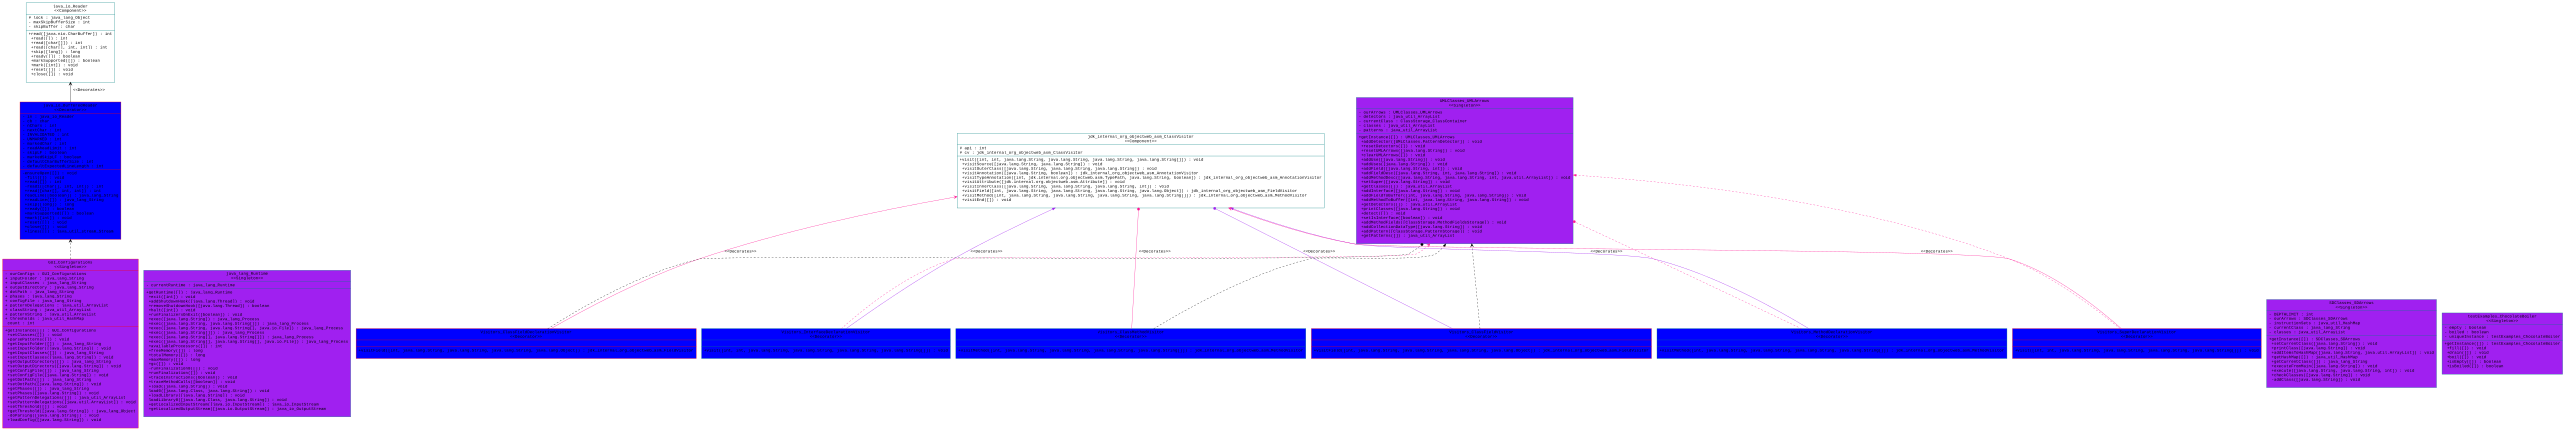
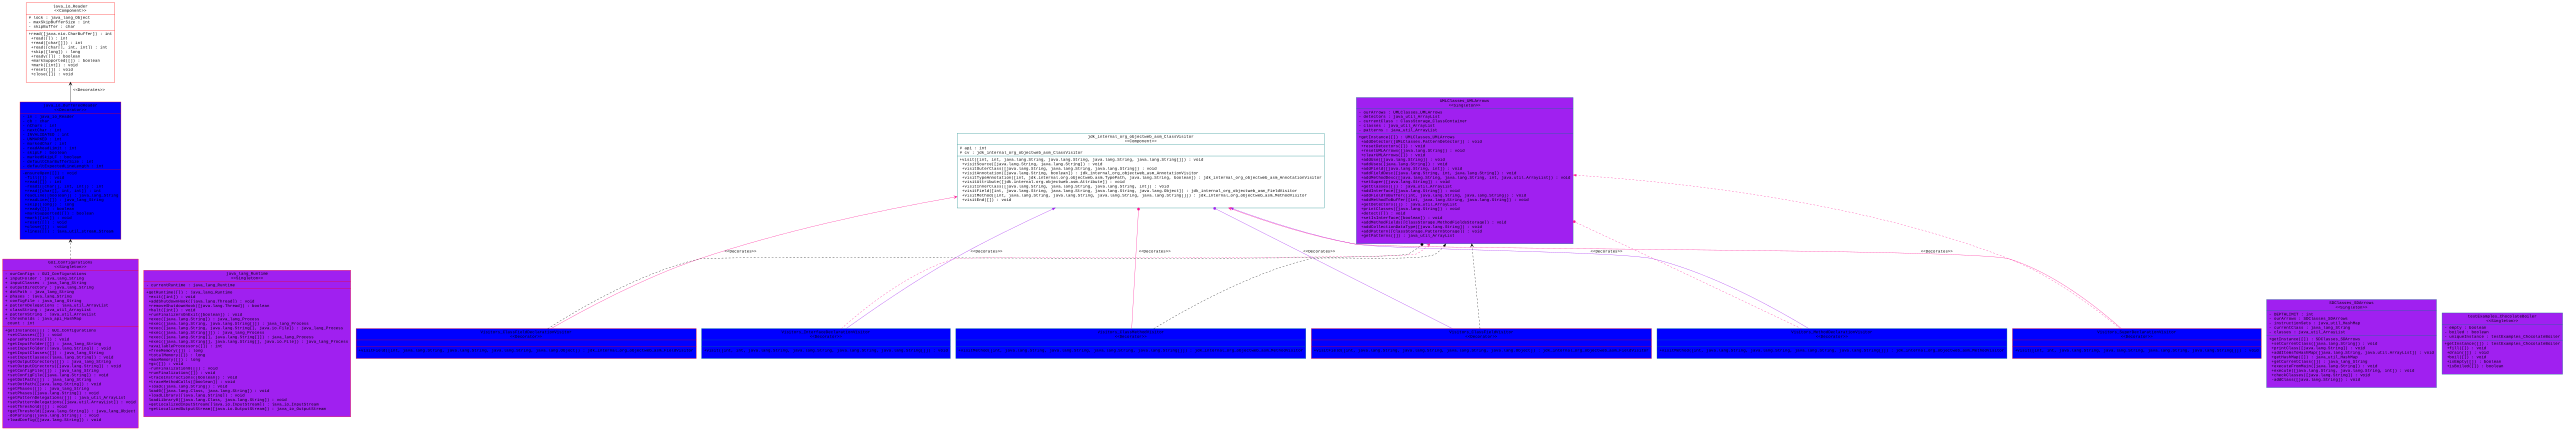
node "java_io_Reader": color teal -> red
node "GUI_Configurations": text "+ thresholds : java_util_HashMap" -> "+ thresholds : java_api_HashMap"
node "java_lang_Runtime": color teal -> red
